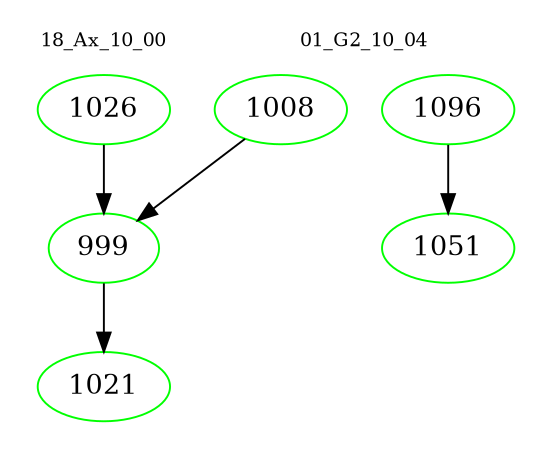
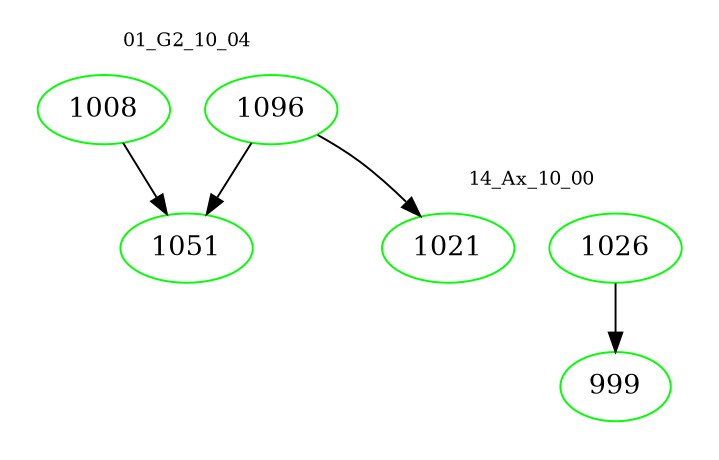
cluster "18_Ax_10_00": label "18_Ax_10_00" -> "14_Ax_10_00"
edge "1008" -> "999": now "1008" -> "1051"
edge "999" -> "1021": now "1096" -> "1021"
